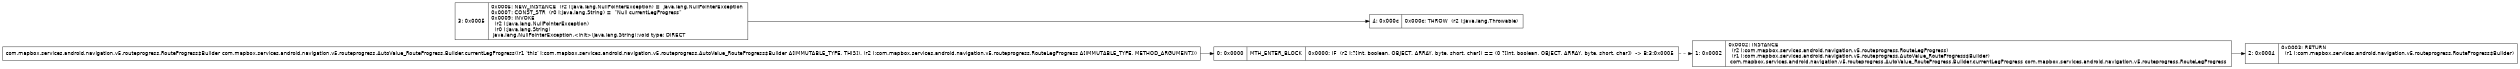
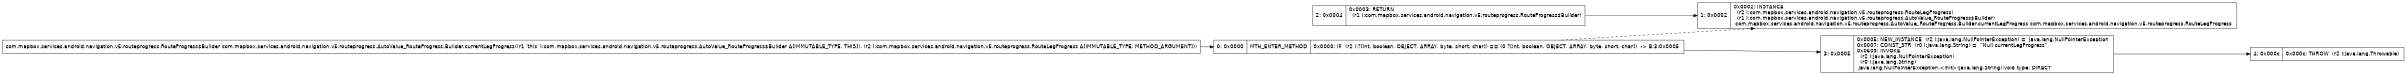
node "3: 0x0005": text "0x0009: INVOKE" -> "0x0609: INVOKE"
edge "0: 0x0000" -> "3: 0x0005": added
node "0: 0x0000": text "MTH_ENTER_BLOCK" -> "MTH_ENTER_METHOD"
edge "1: 0x0002" -> "2: 0x0004": reversed
